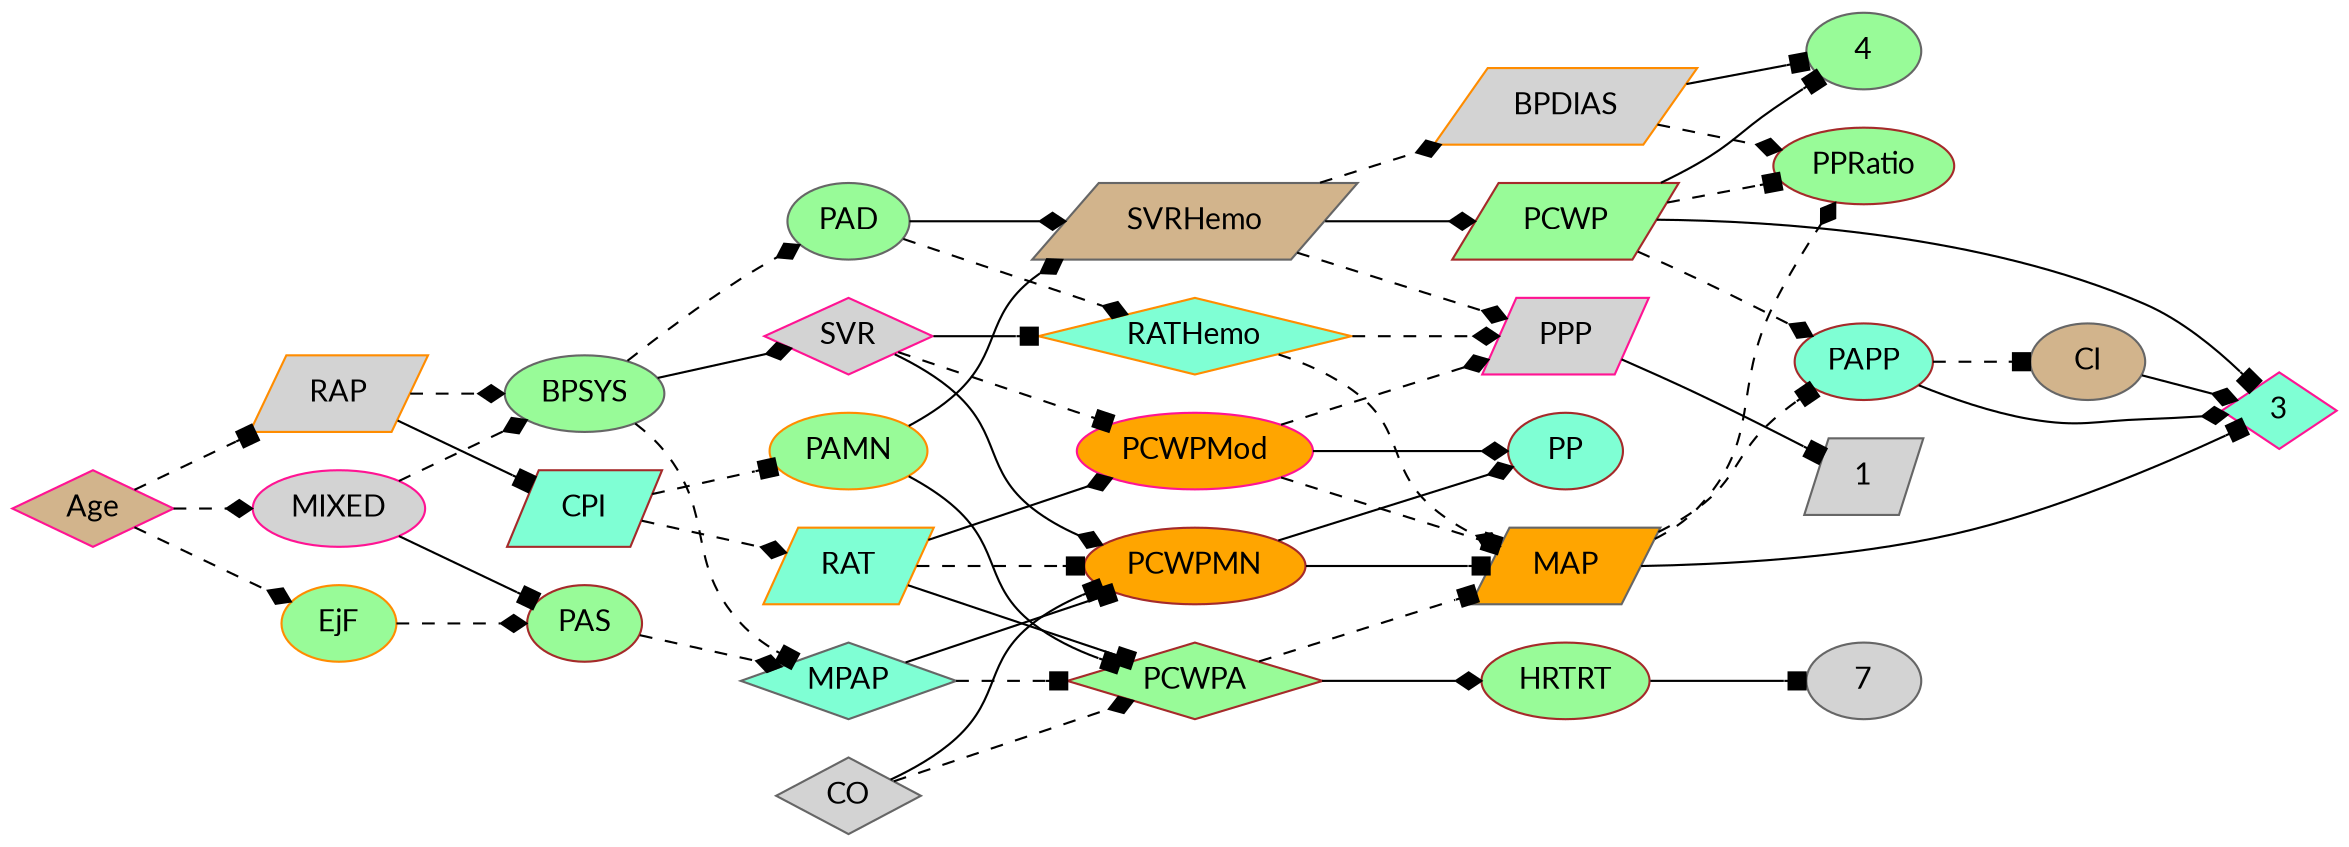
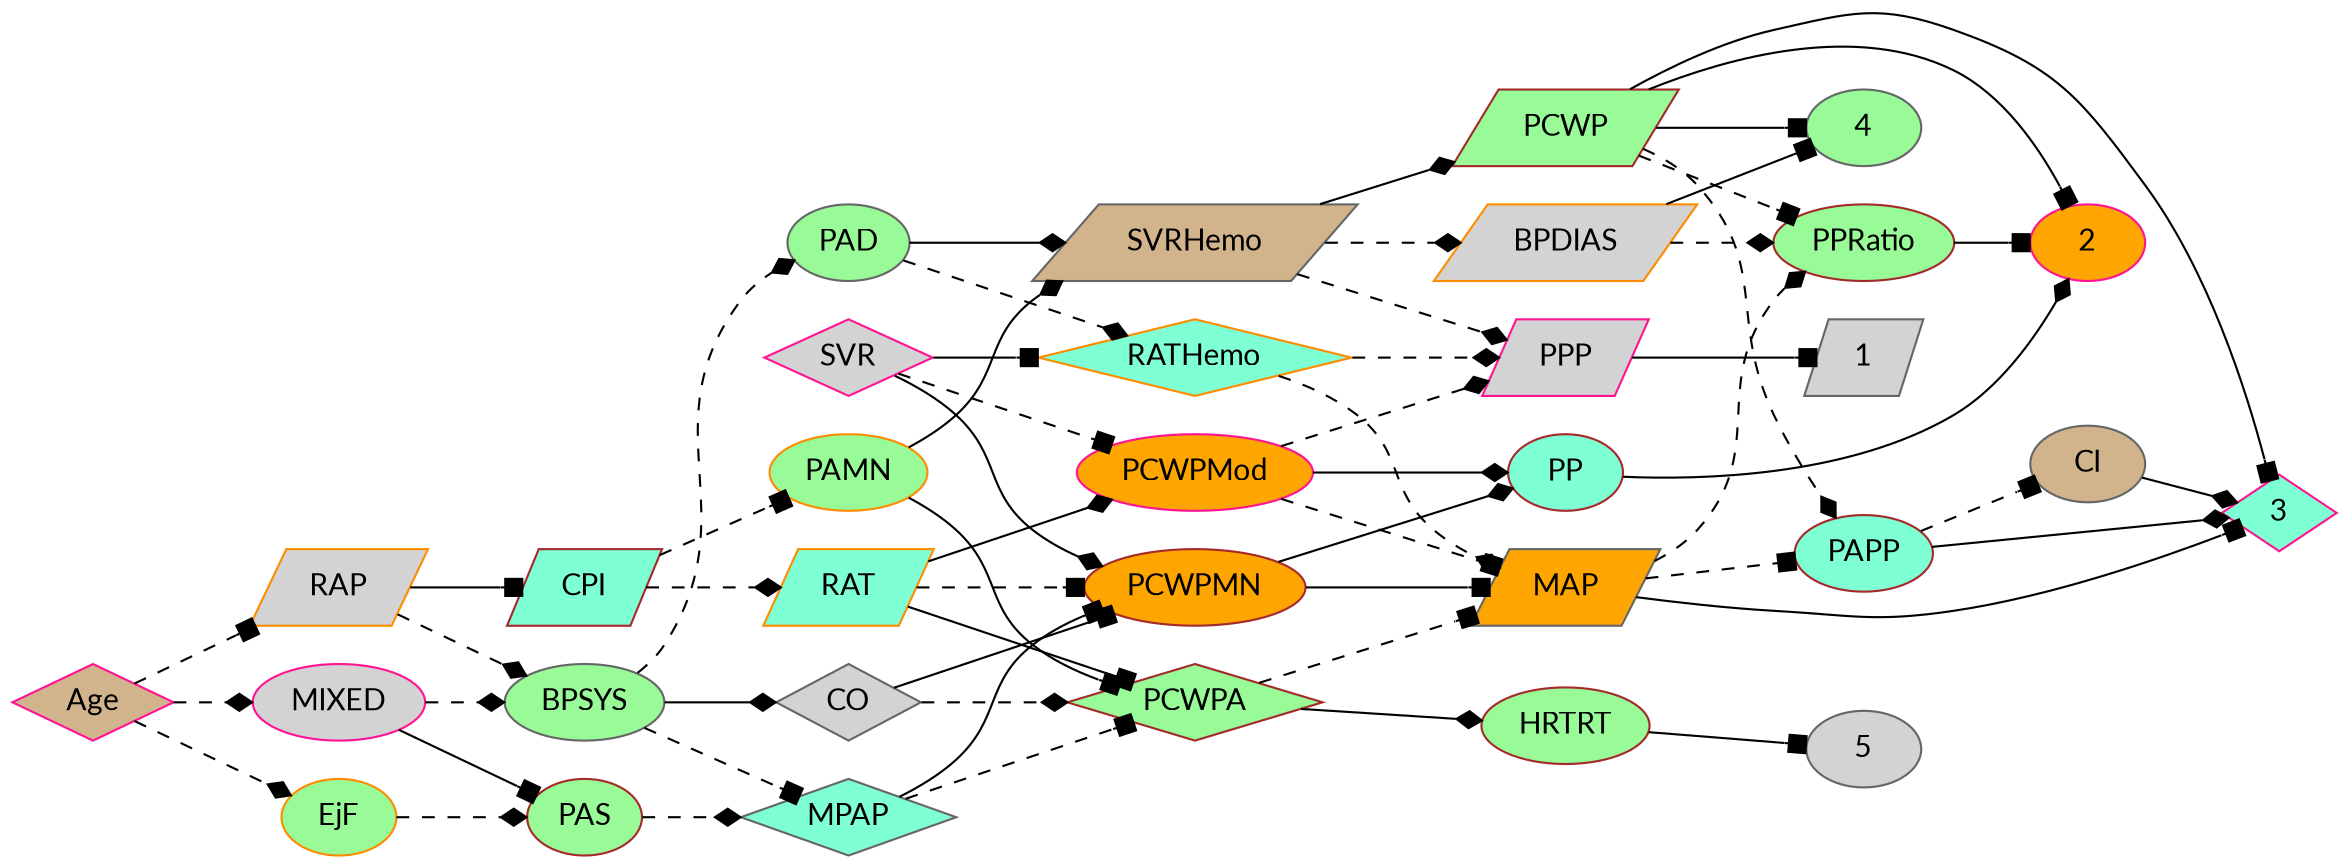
node "2": added
edge "BPSYS" -> "SVR": now "BPSYS" -> "CO"
node "7": label "7" -> "5"
